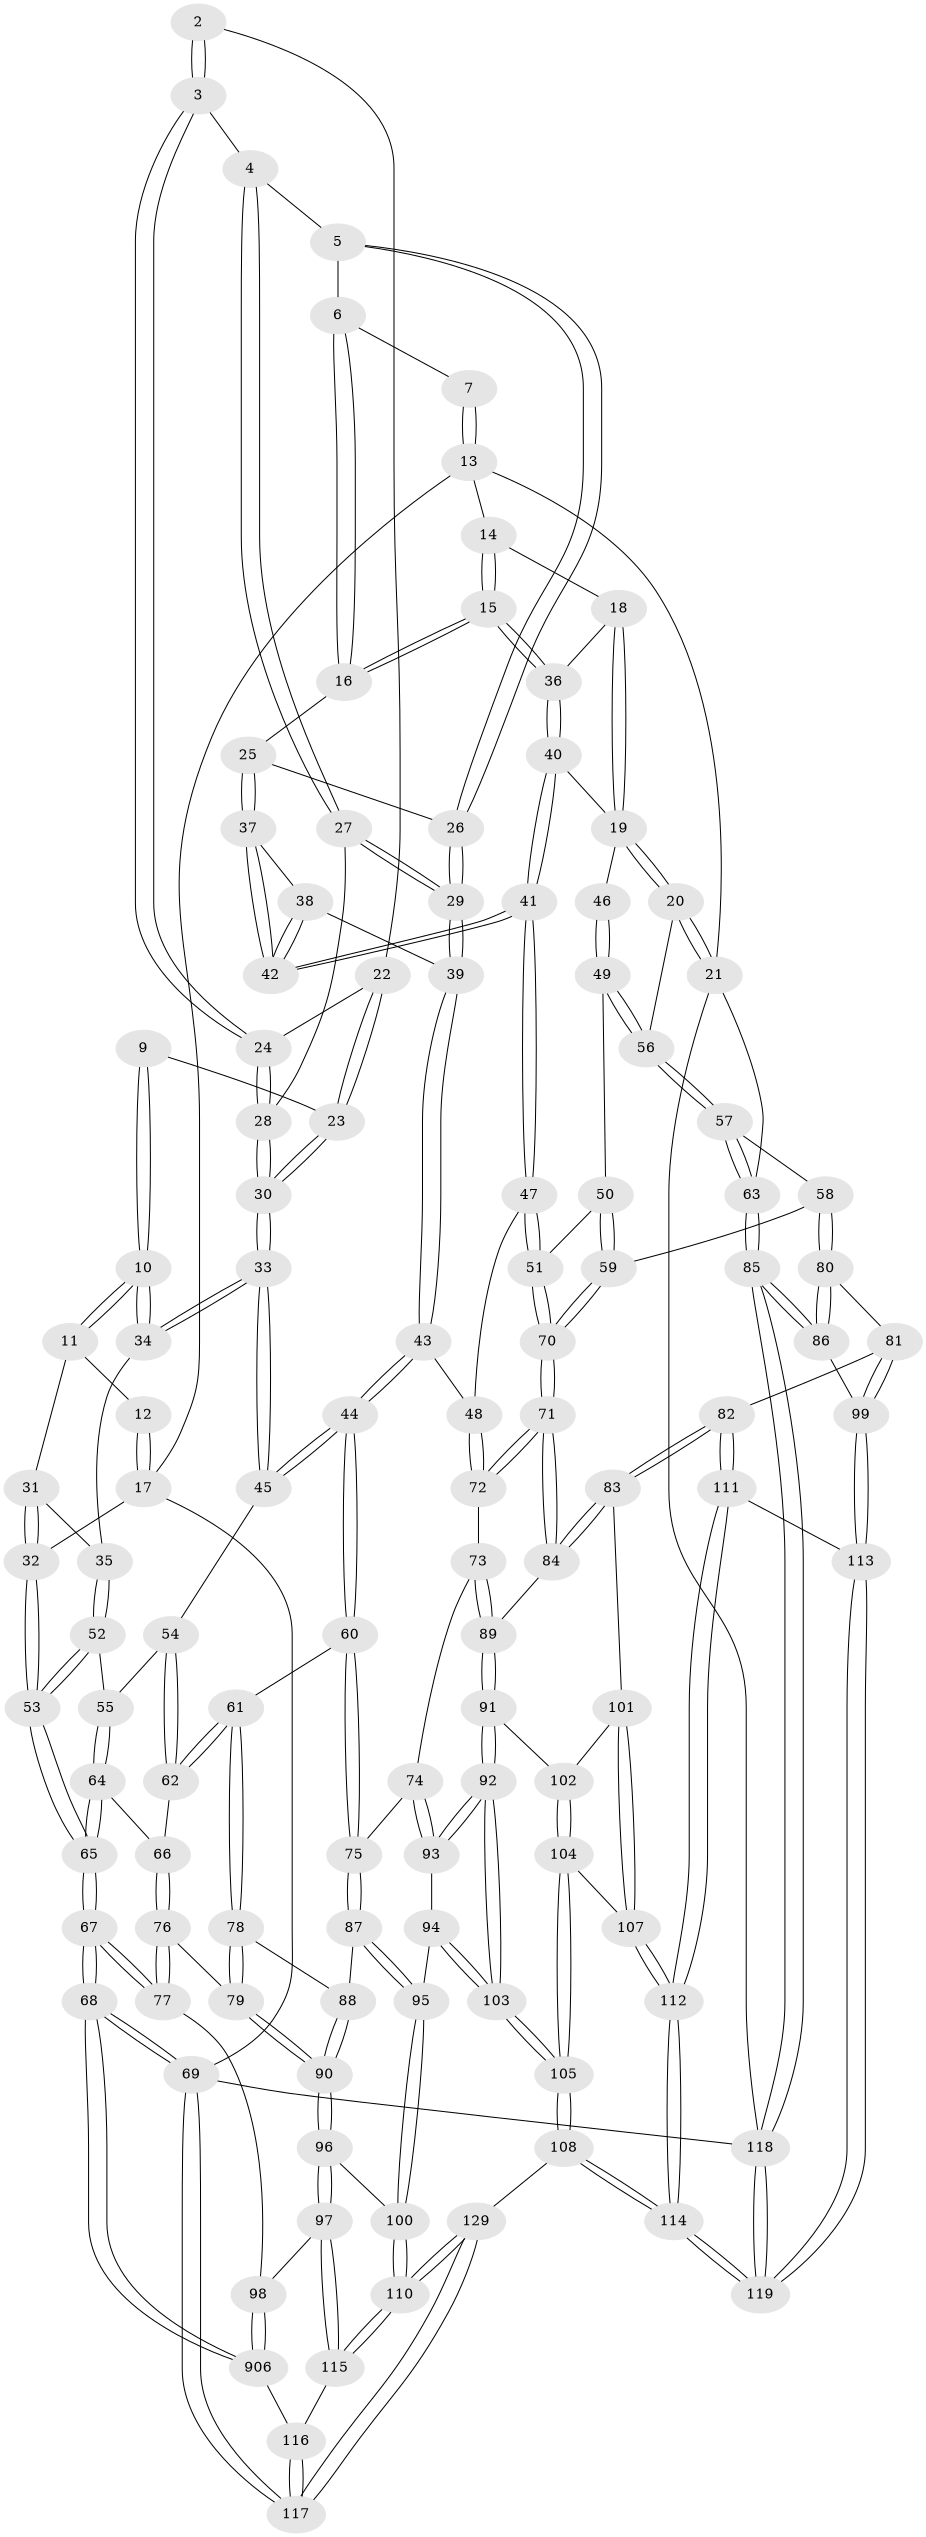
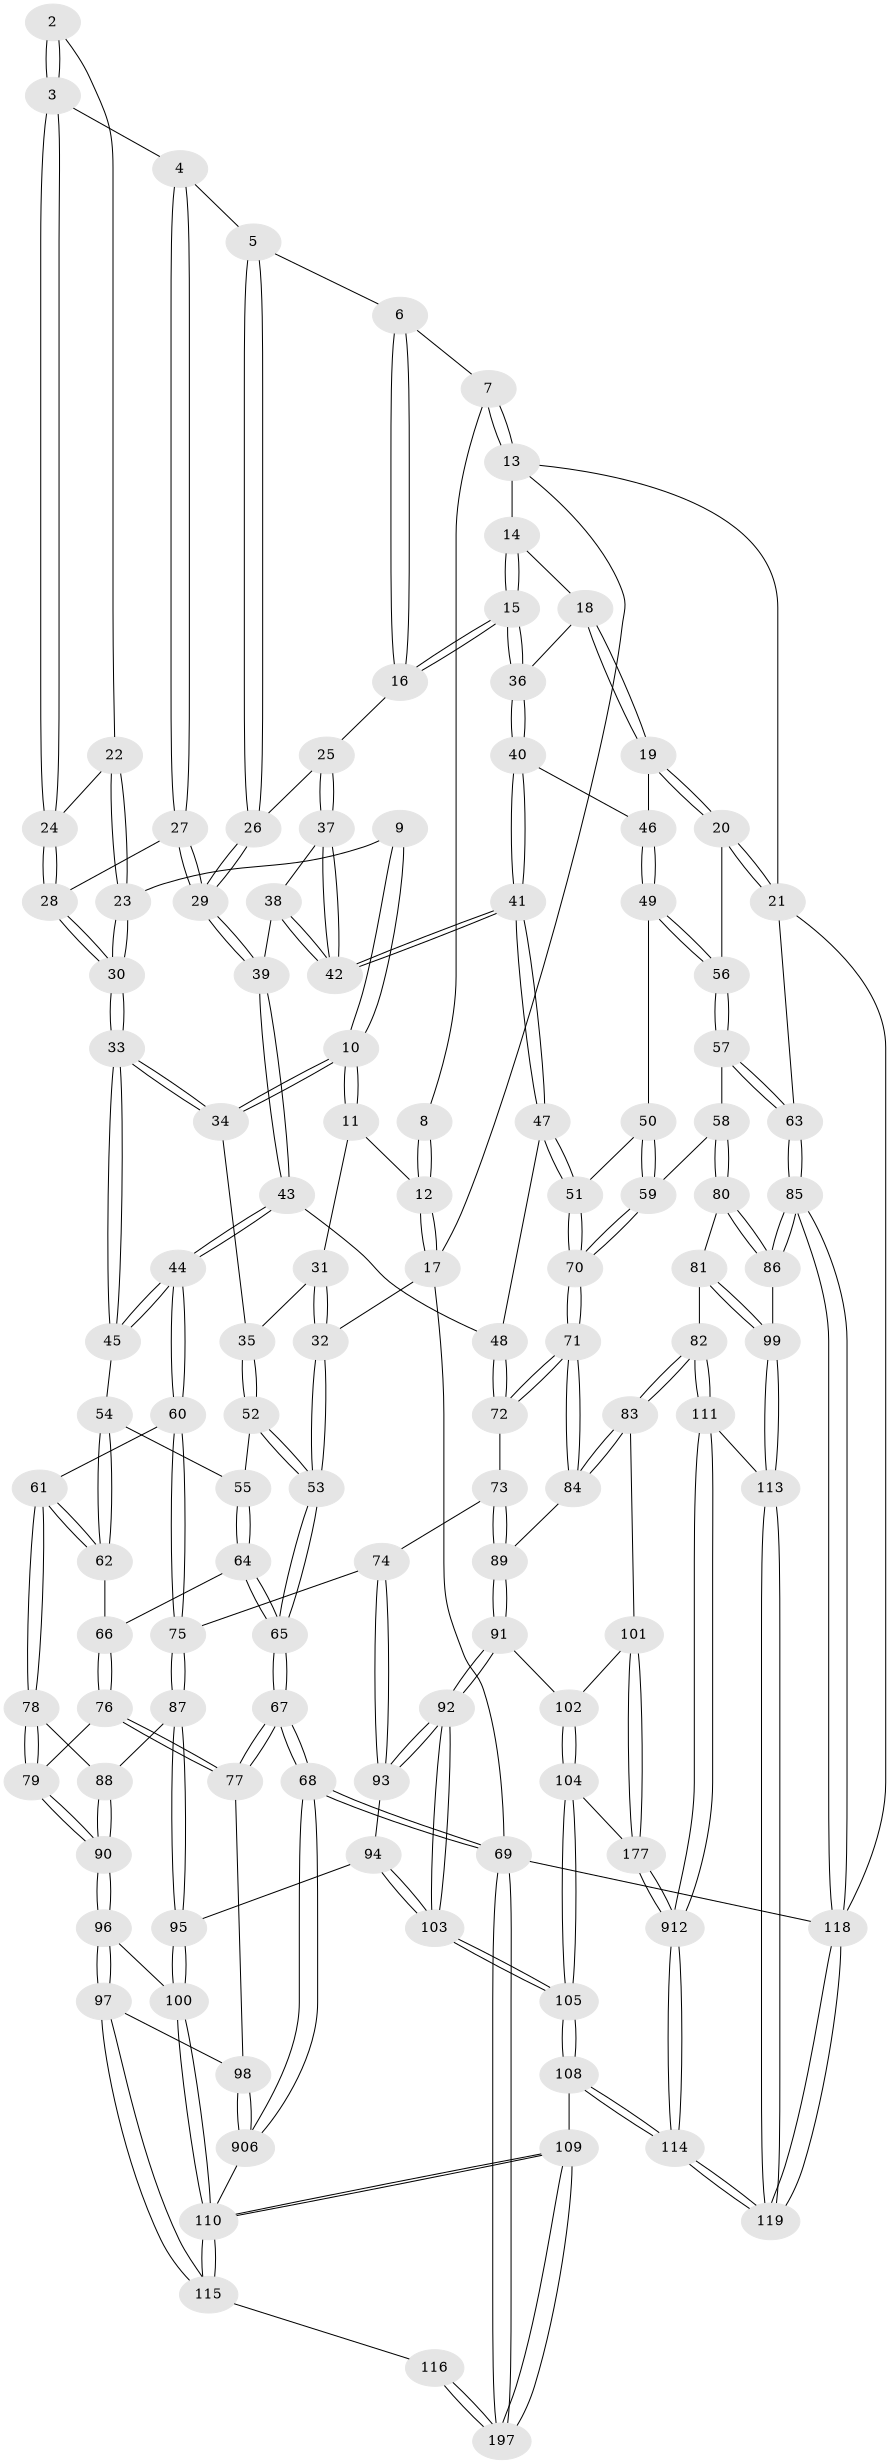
edge "40" -- "19": now "40" -- "46"
node "8": added
node "107": label "107" -> "177"
node "112": label "112" -> "912"
node "129": label "129" -> "109"
edge "906" -- "116": now "906" -- "110"
node "117": label "117" -> "197"
